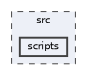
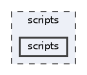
cluster "src": label "src" -> "scripts"
